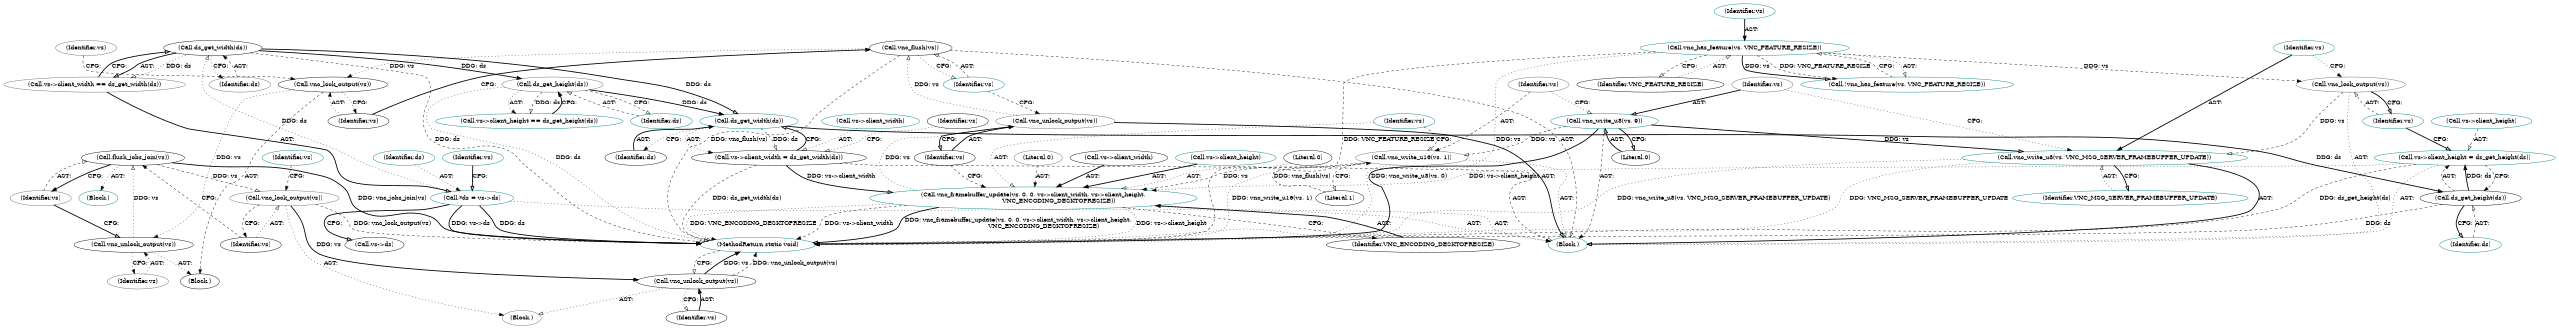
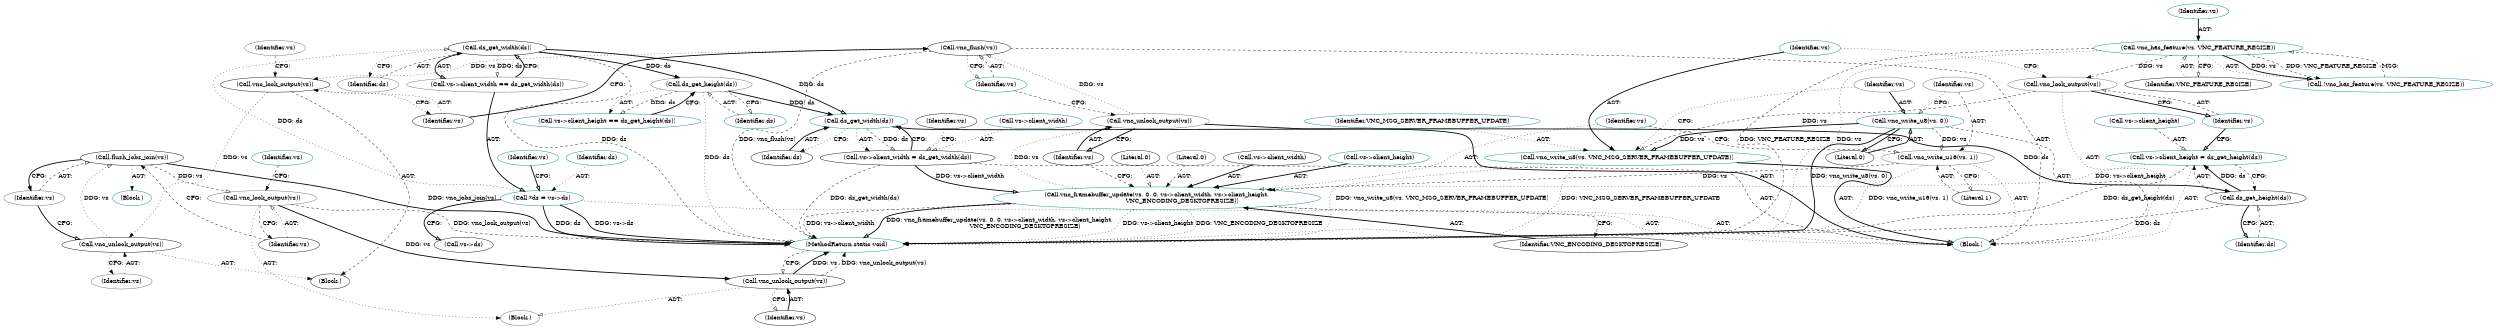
edge "(Call,!vnc_has_feature(vs, VNC_FEATURE_RESIZE))" -> "(Call,vnc_has_feature(vs, VNC_FEATURE_RESIZE))": label "CFG: " -> "MSG: "
node "(Call,vnc_write_u8(vs, 9))": label "(Call,vnc_write_u8(vs, 9))" -> "(Call,vnc_write_u8(vs, 0))"
edge "(Call,vnc_write_u8(vs, VNC_MSG_SERVER_FRAMEBUFFER_UPDATE))" -> "(Identifier,VNC_MSG_SERVER_FRAMEBUFFER_UPDATE)": removed, label "CFG:"
edge "(Literal,1)" -> "(Call,vnc_write_u16(vs, 1))": label "DDG: vnc_flush(vs)" -> "AST: "
edge "(Identifier,VNC_MSG_SERVER_FRAMEBUFFER_UPDATE)" -> "(Call,vnc_write_u8(vs, VNC_MSG_SERVER_FRAMEBUFFER_UPDATE))": arrowhead onormal -> normal
